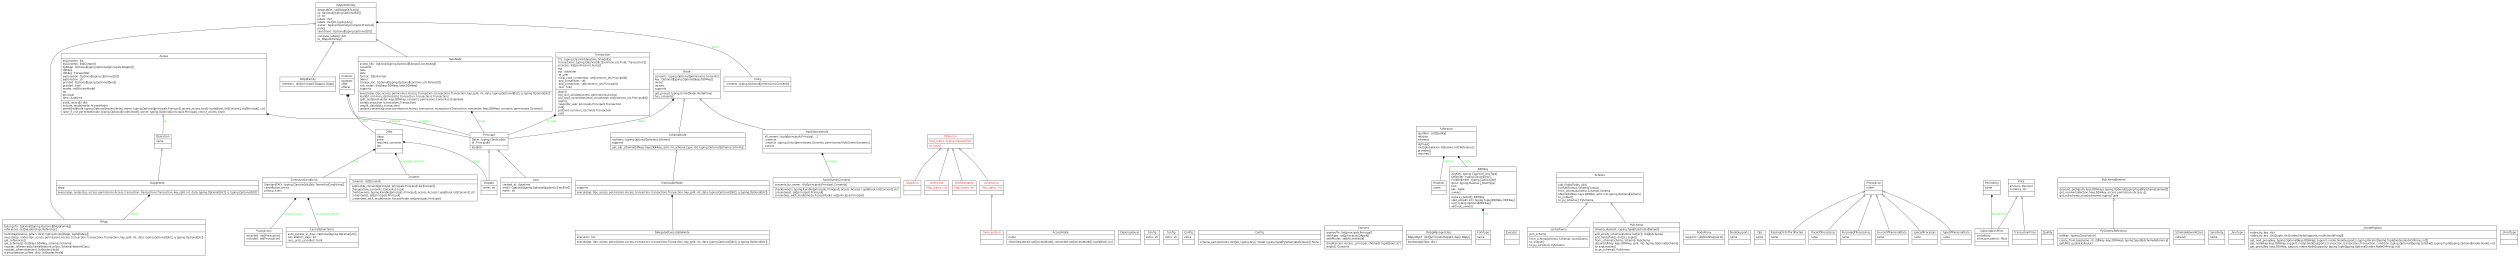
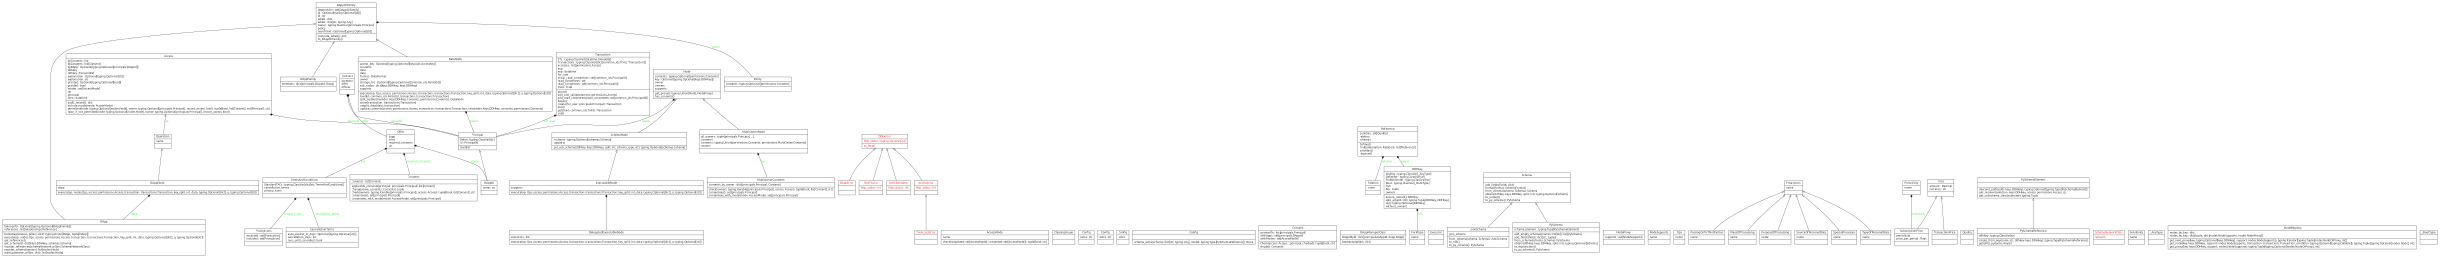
edge "MultiOwnerConsents" -> "MultiOwnerNode": label "consents" -> "tac"
node "User": removed
node "SchemaNetworkClass": fontcolor black -> red
node "JsonSchema": text "to_output()" -> "to_not()"
